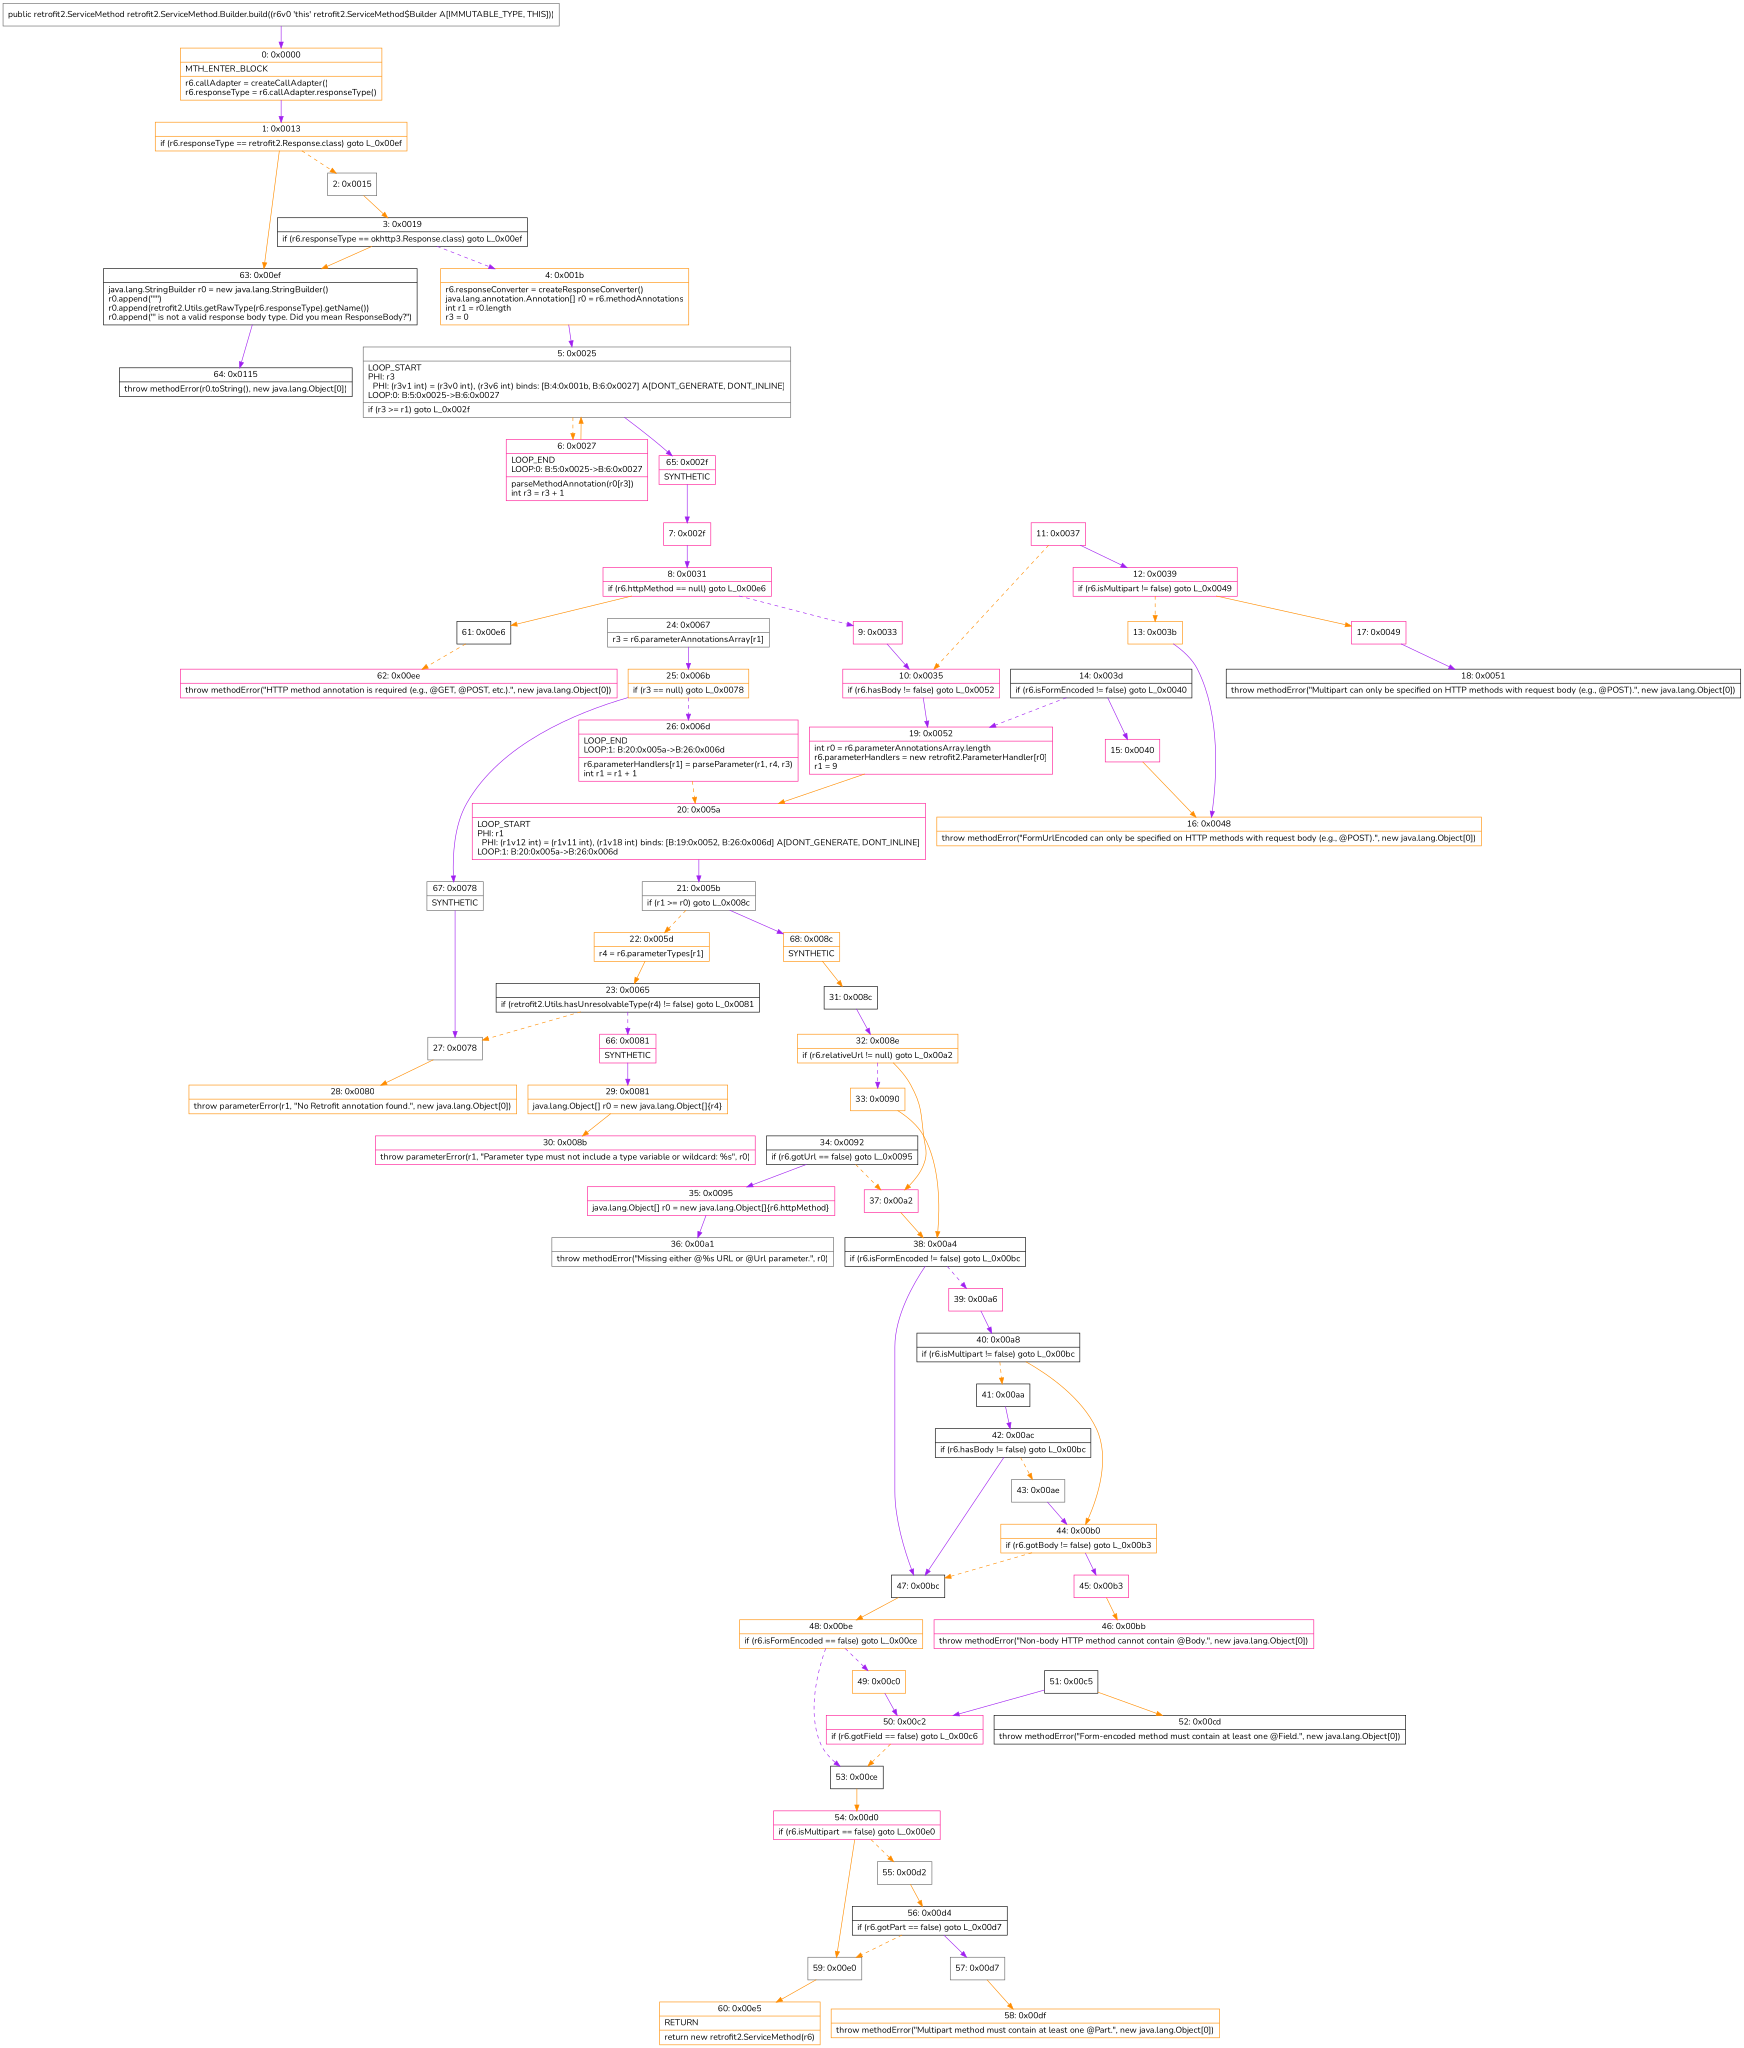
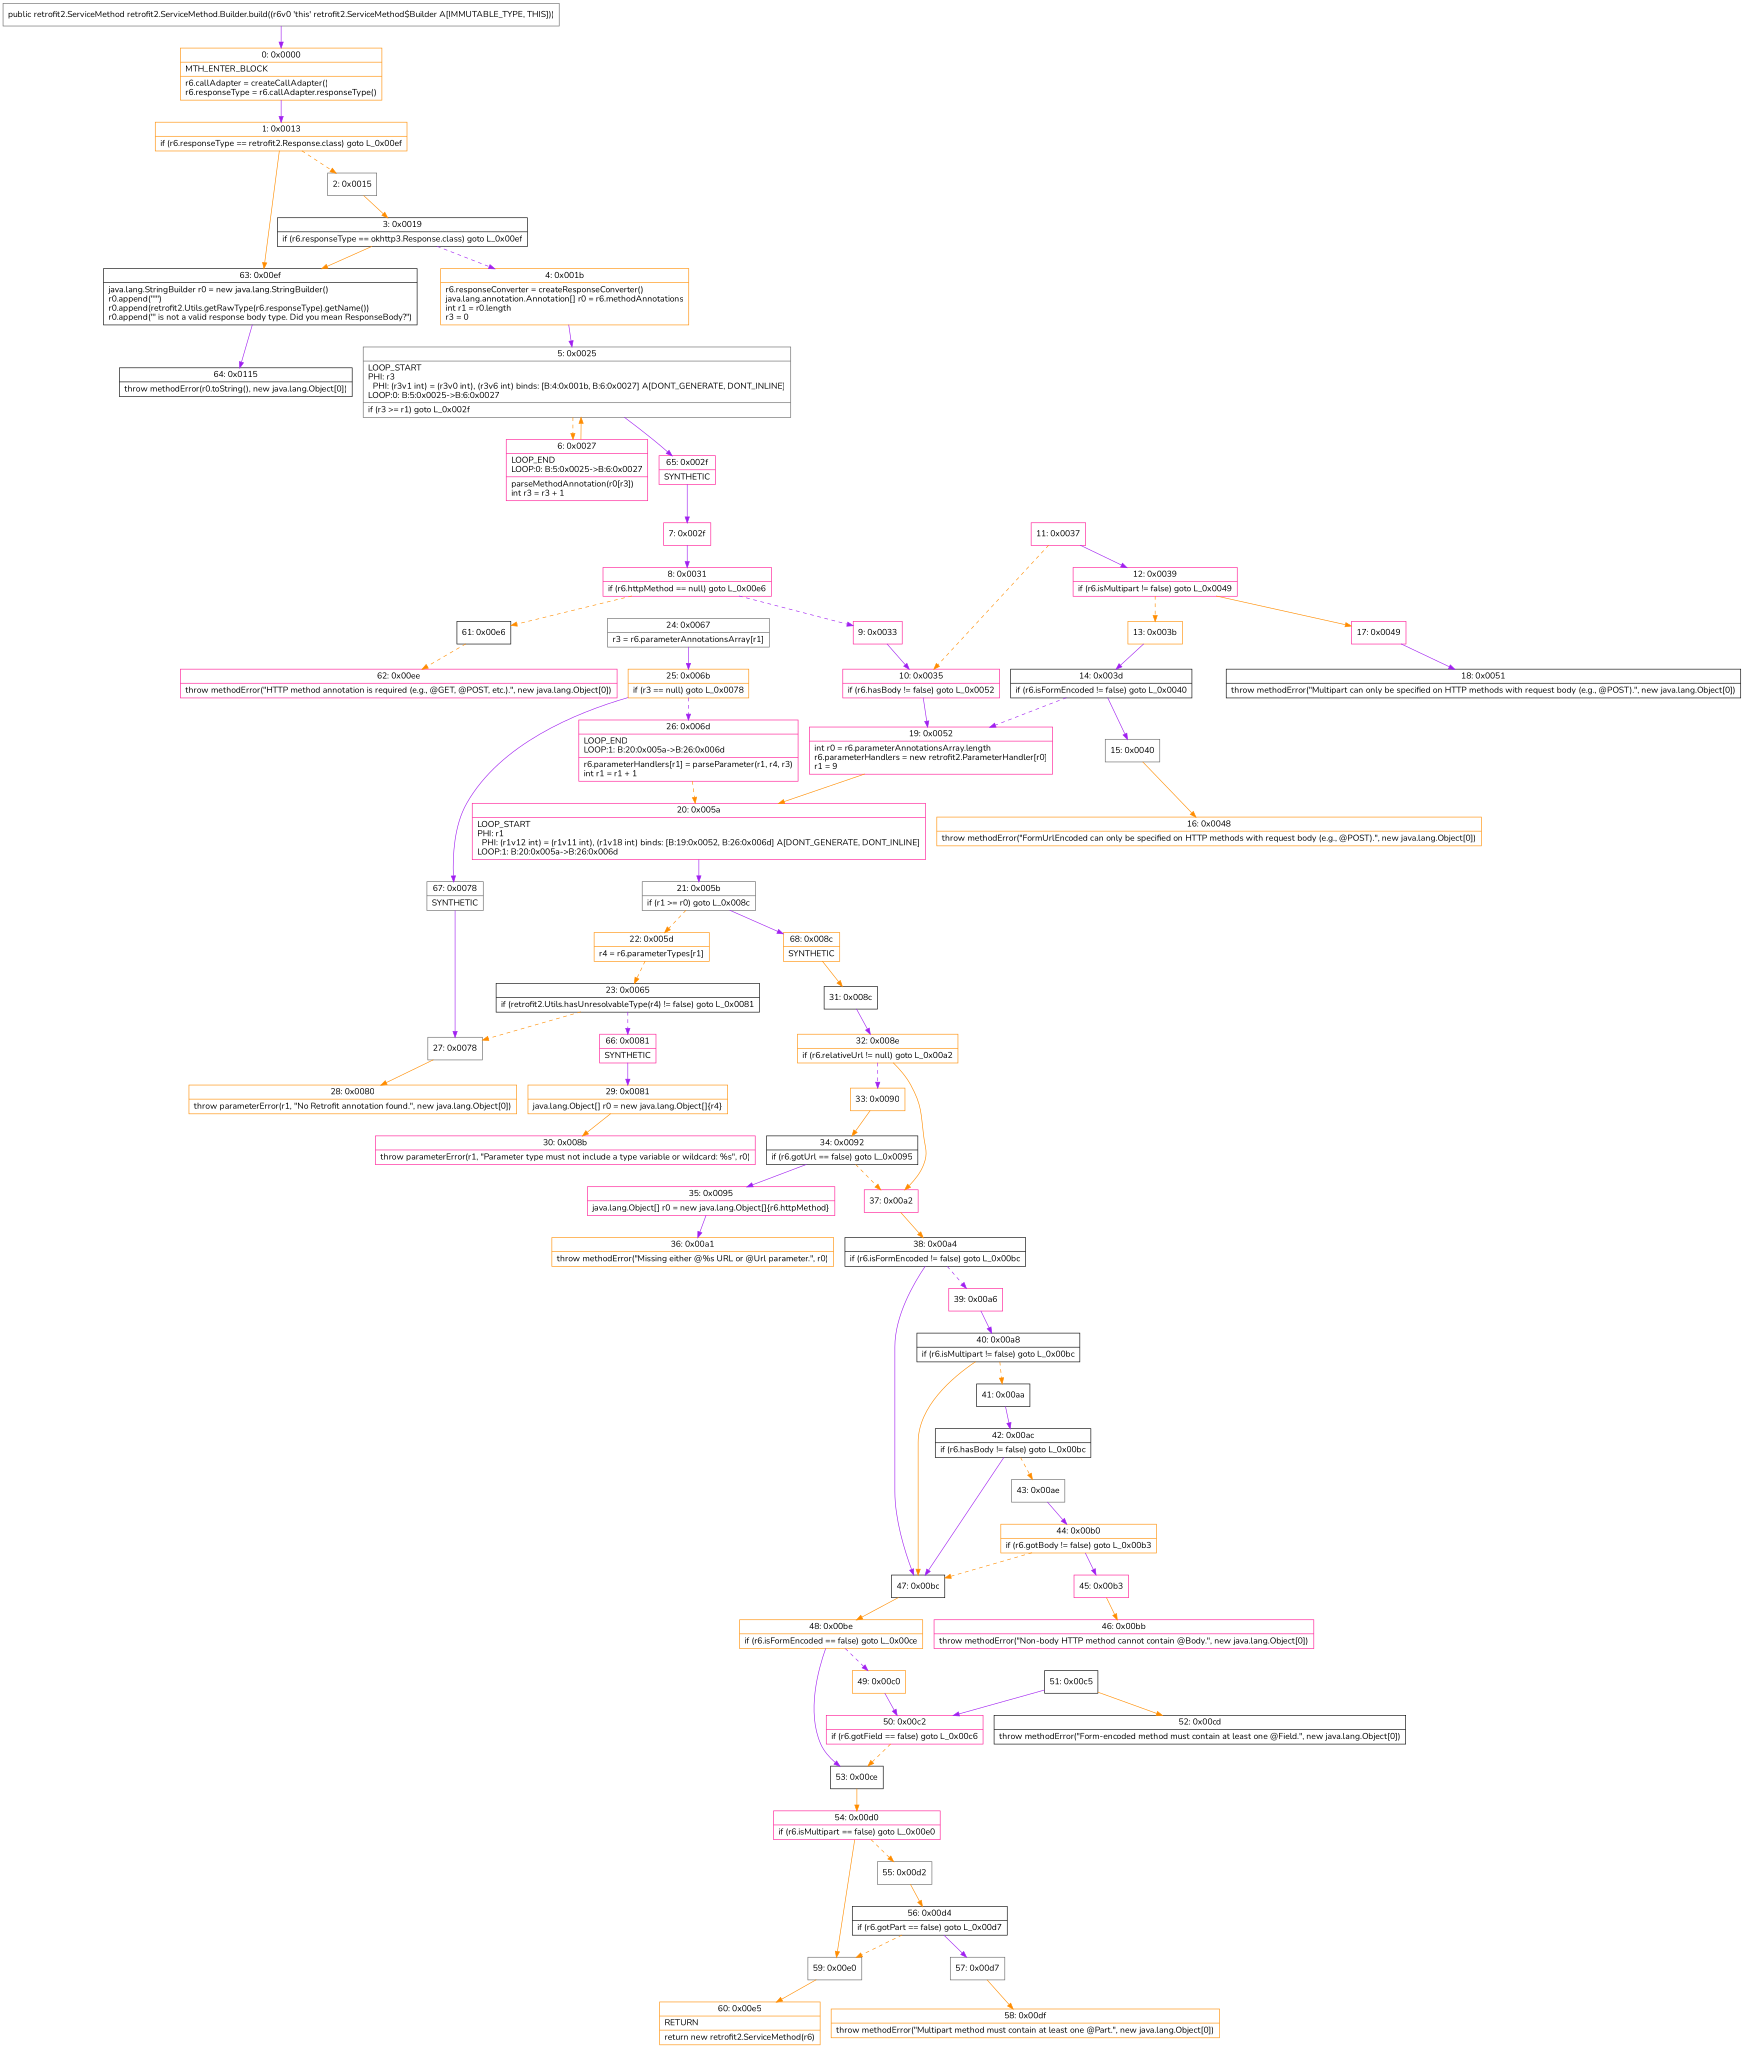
edge "8: 0x0031" -> "61: 0x00e6": style solid -> dashed
edge "13: 0x003b" -> "16: 0x0048": now "13: 0x003b" -> "14: 0x003d"
node "15: 0x0040": color deeppink -> gray40
edge "22: 0x005d" -> "23: 0x0065": style solid -> dashed
edge "33: 0x0090" -> "38: 0x00a4": now "33: 0x0090" -> "34: 0x0092"
node "36: 0x00a1": color gray40 -> darkorange
edge "40: 0x00a8" -> "44: 0x00b0": now "40: 0x00a8" -> "47: 0x00bc"
edge "48: 0x00be" -> "53: 0x00ce": style dashed -> solid
